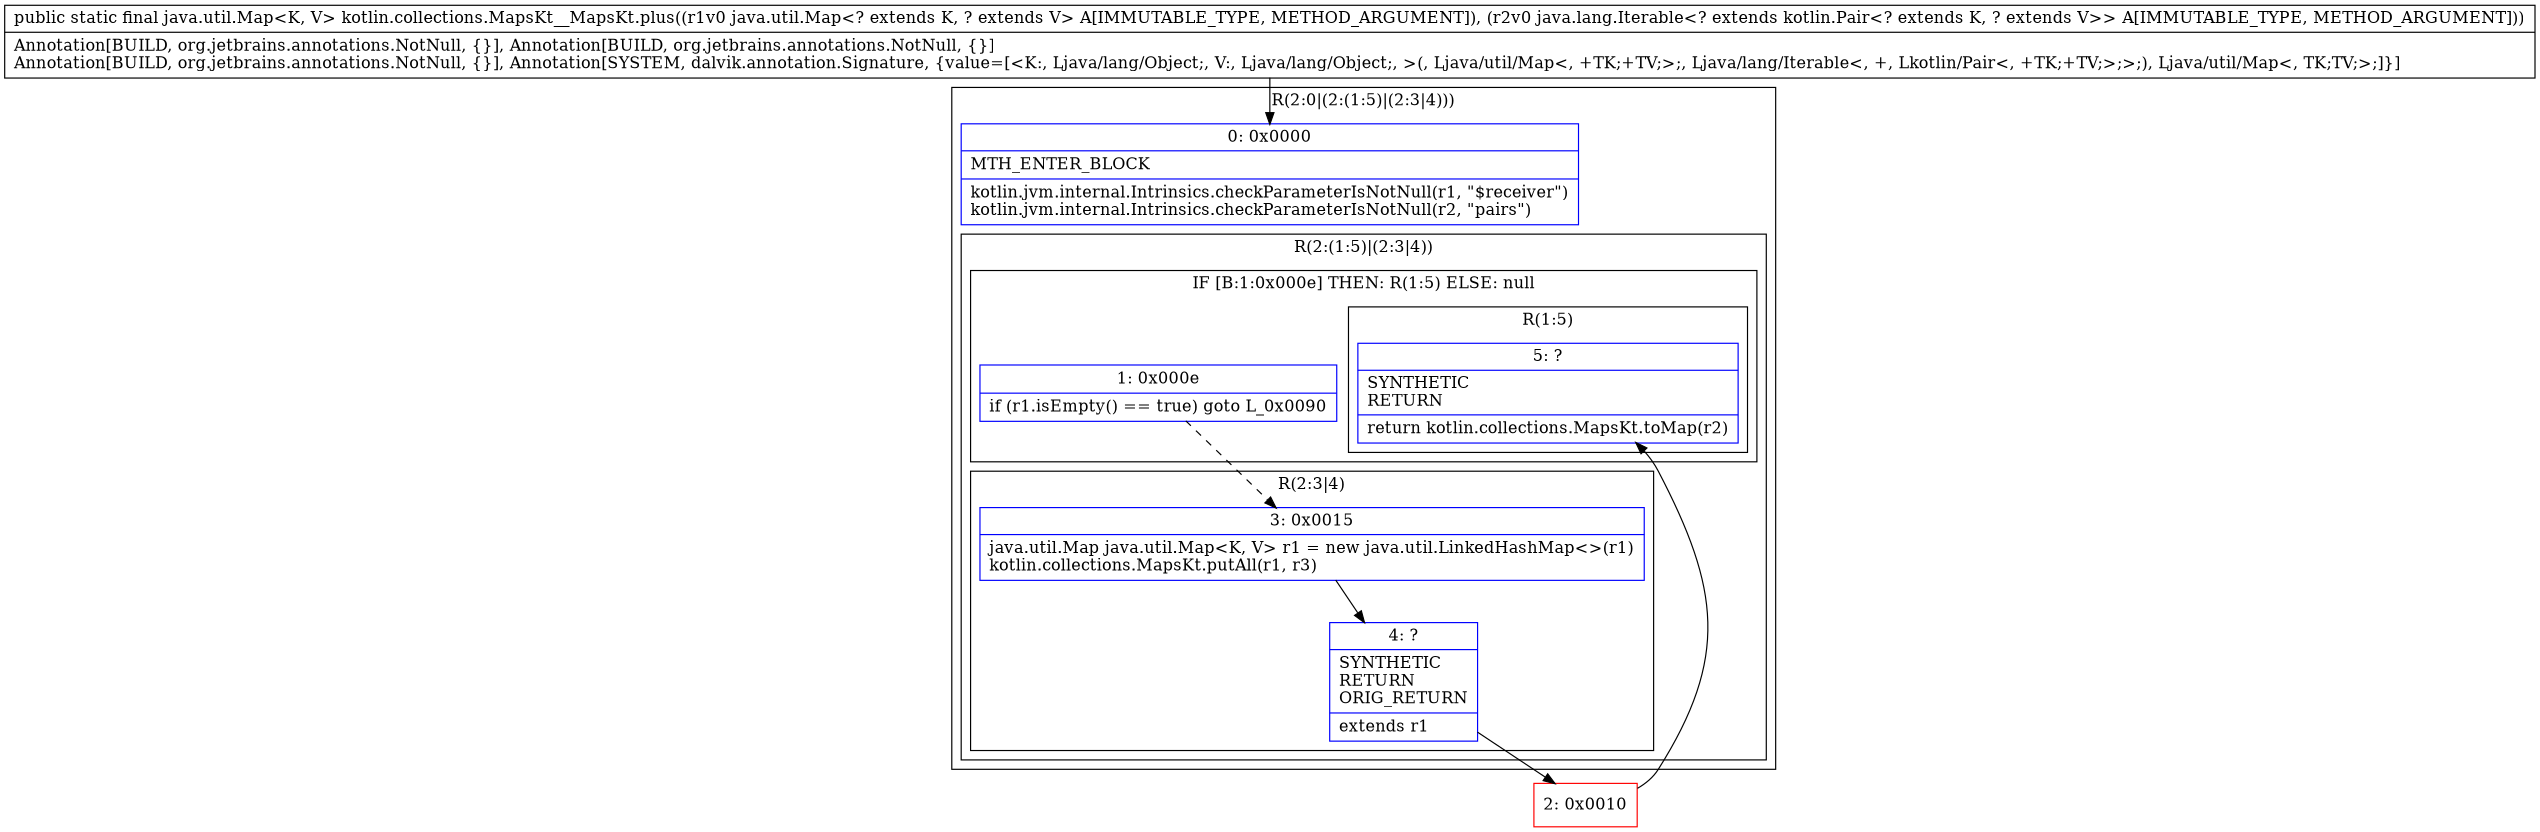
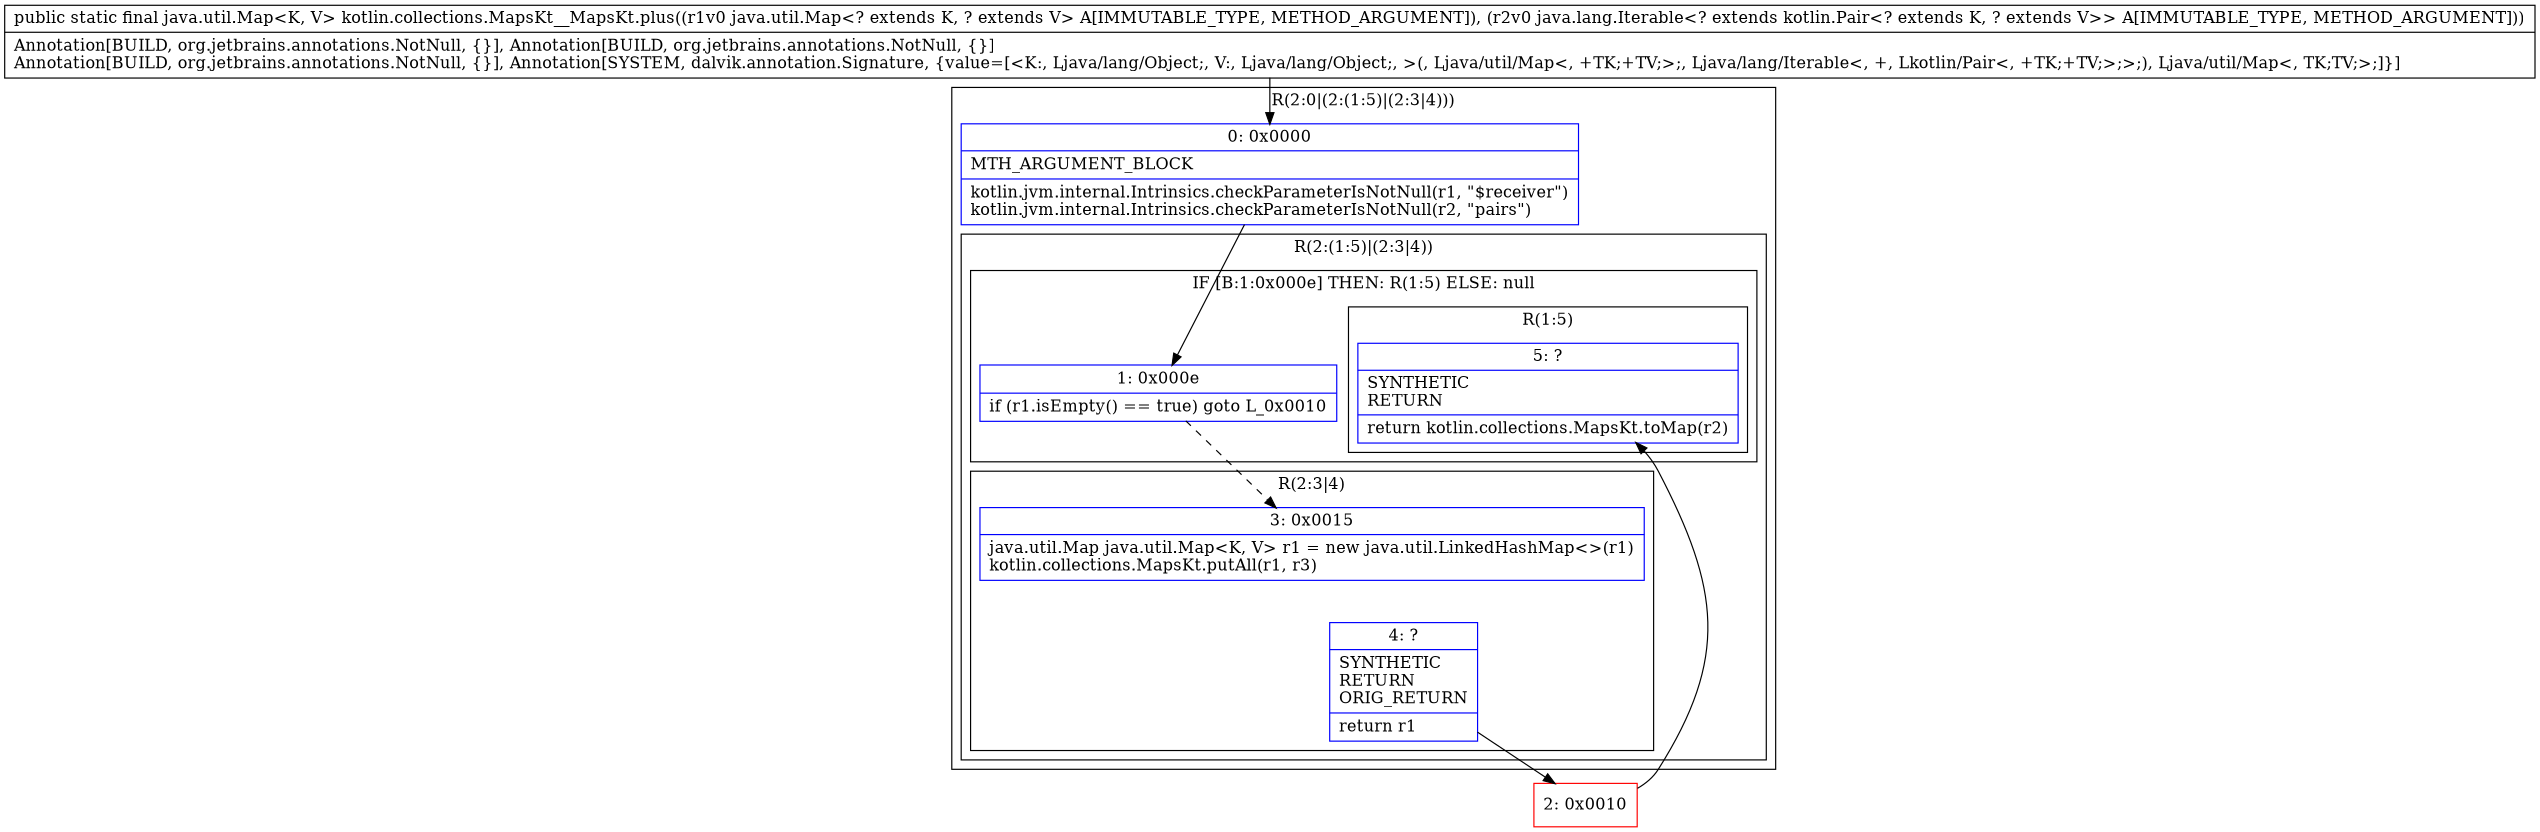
node "0: 0x0000": text "MTH_ENTER_BLOCK" -> "MTH_ARGUMENT_BLOCK"
edge "0: 0x0000" -> "1: 0x000e": added
node "1: 0x000e": text "if (r1.isEmpty() == true) goto L_0x0090" -> "if (r1.isEmpty() == true) goto L_0x0010"
edge "3: 0x0015" -> "4: ?": removed
node "4: ?": text "extends r1" -> "return r1"
